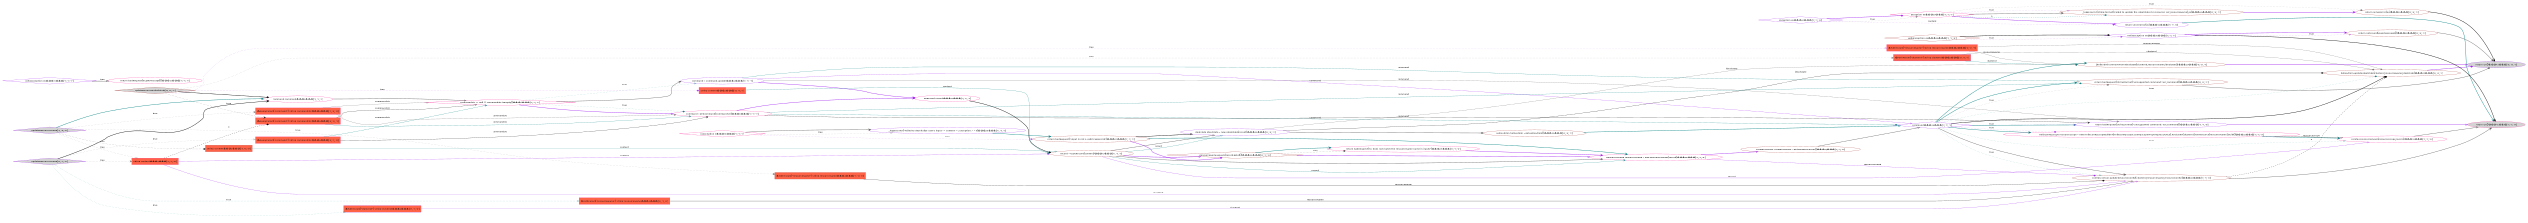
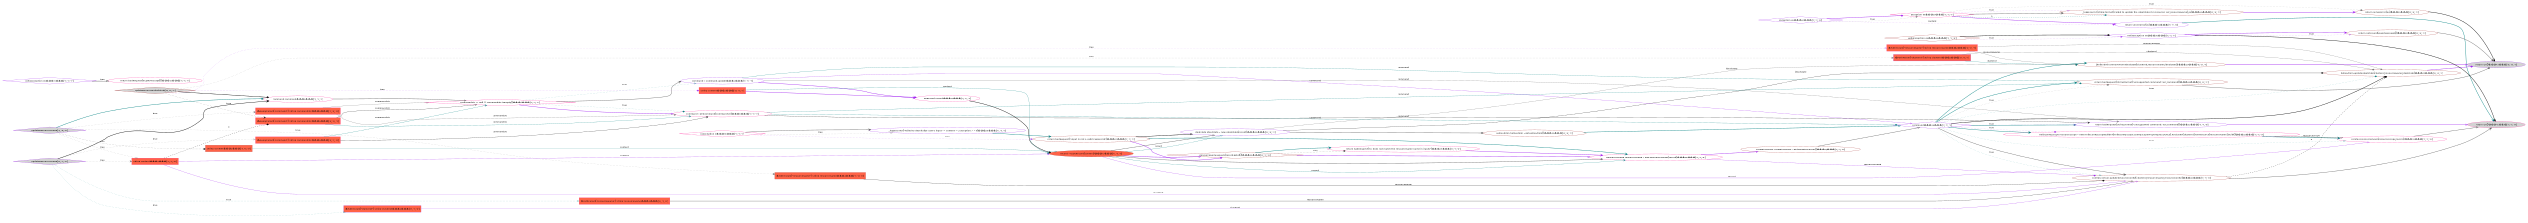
edge "command = getCommand(commandStr)@@@9@@@['1', '1', '1']" -> "ZNRecord record@@@15@@@['1', '1', '1']": now "String content@@@2@@@['0', '0', '1']" -> "ZNRecord record@@@15@@@['1', '1', '1']"
node "record = toZNRecord(content)@@@17@@@['1', '1', '1']": fillcolor white -> tomato
